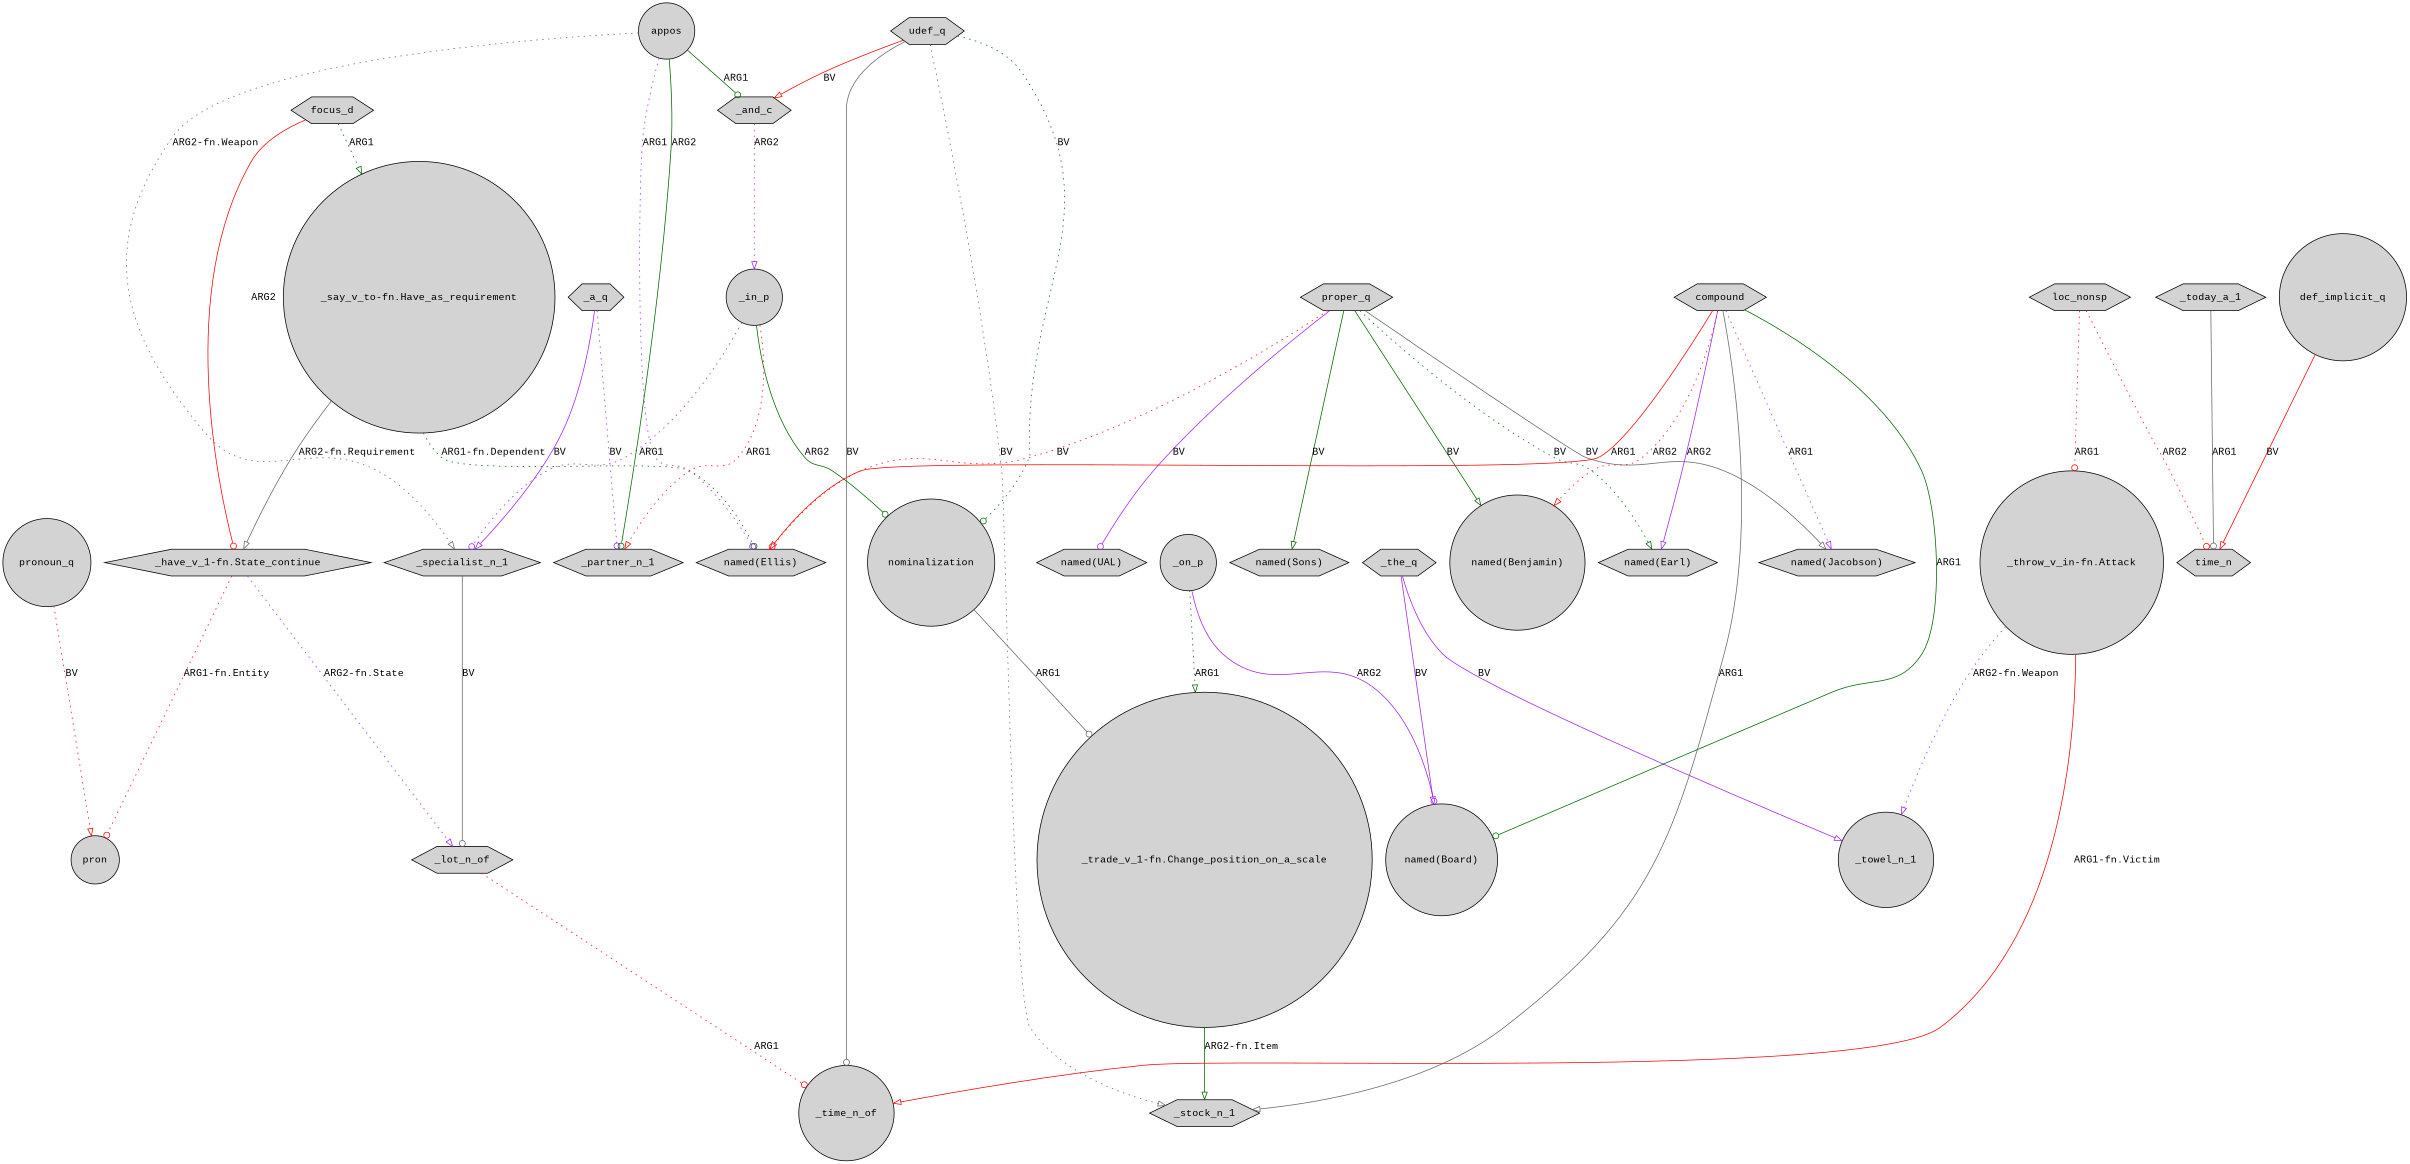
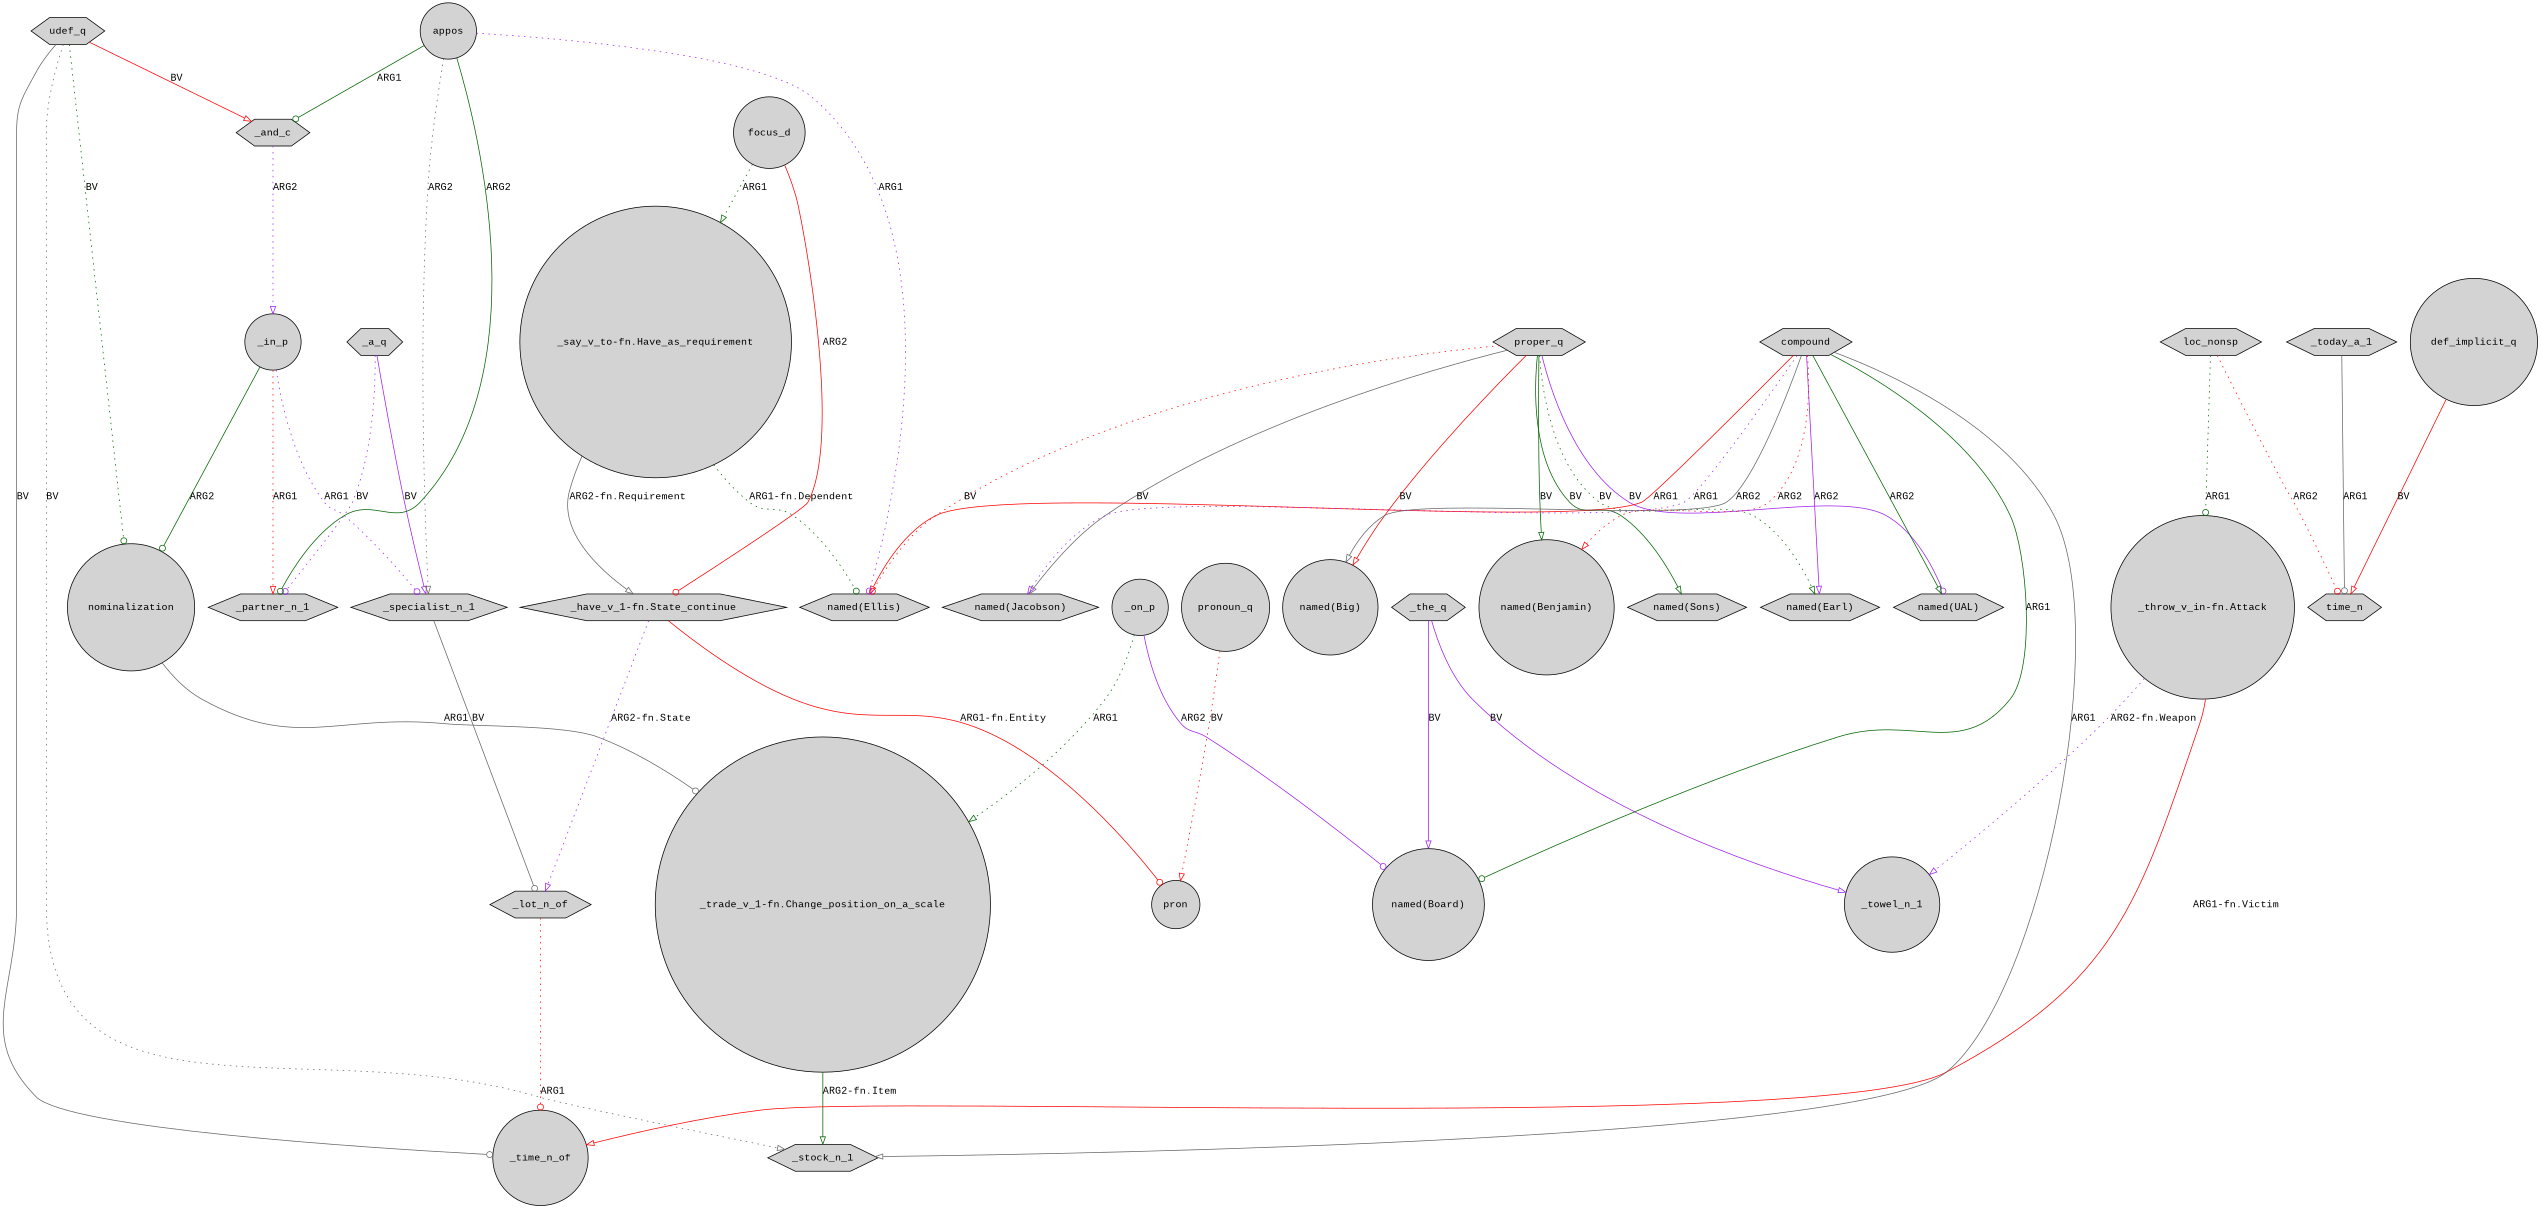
node "focus_d": shape hexagon -> circle
edge "appos" -> "_specialist_n_1": label "ARG2-fn.Weapon" -> "ARG2"
edge "loc_nonsp" -> "_throw_v_in-fn.Attack": color red -> darkgreen
edge "compound" -> "named(UAL)": added, label "ARG2"
node "named(Big)": added
edge "_have_v_1-fn.State_continue" -> "pron": style dotted -> solid
